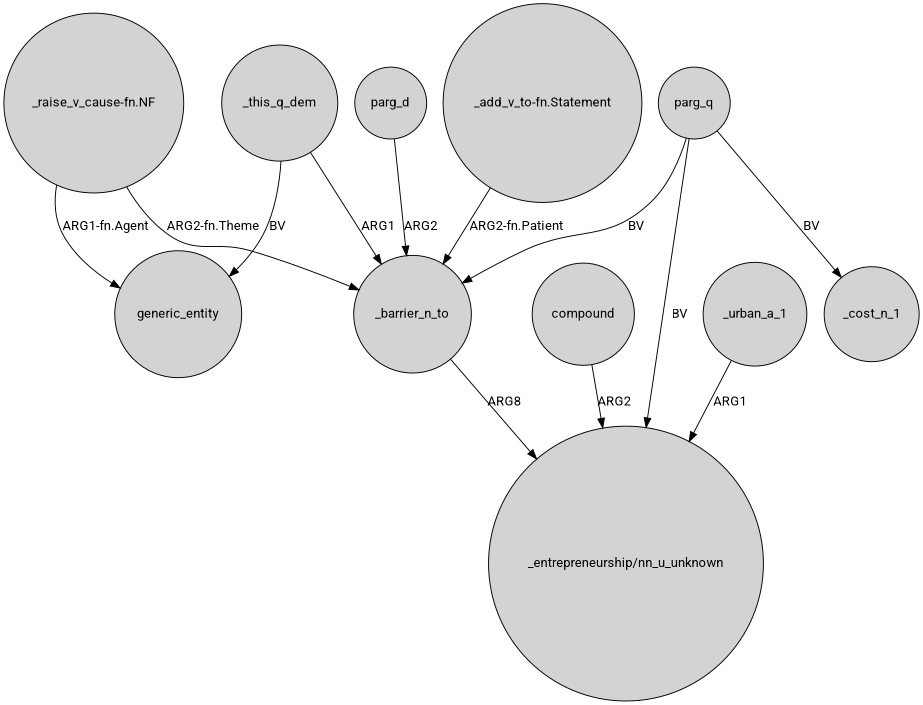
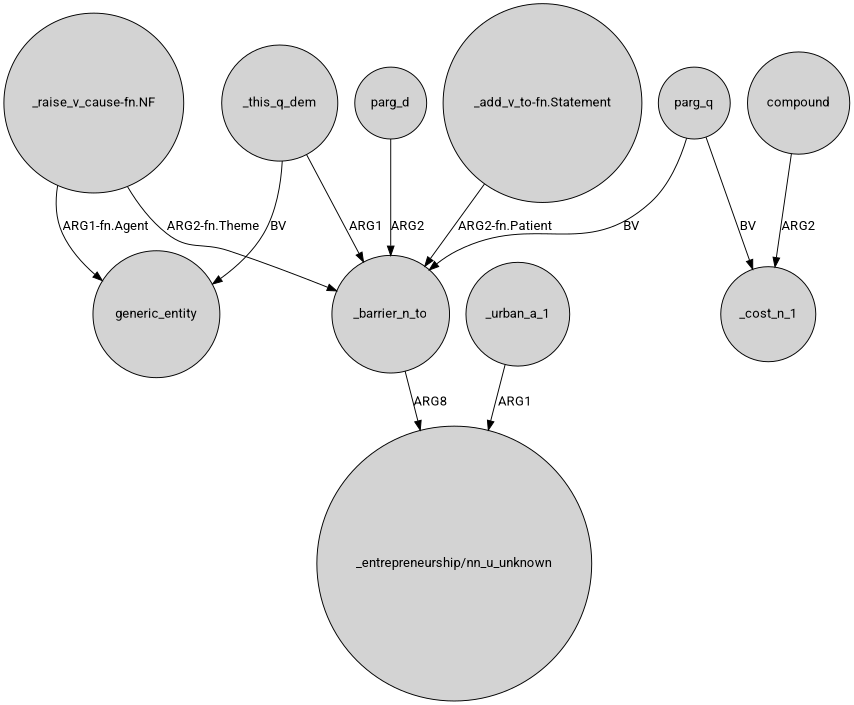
edge "parg_q" -> "_entrepreneurship/nn_u_unknown": removed, label "BV"
edge "compound" -> "_entrepreneurship/nn_u_unknown": now "compound" -> "_cost_n_1"
